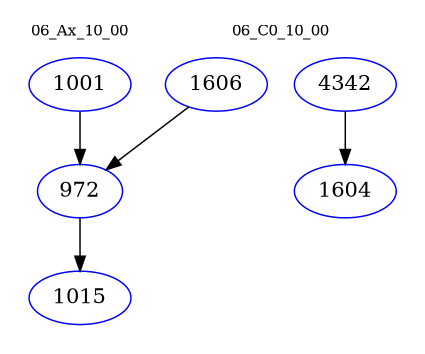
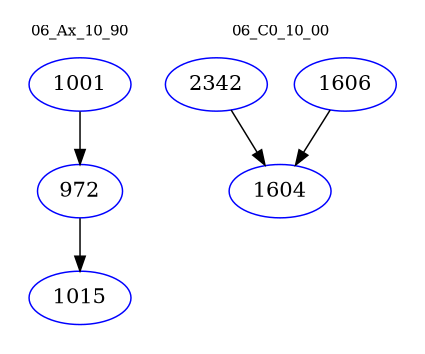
cluster "06_Ax_10_00": label "06_Ax_10_00" -> "06_Ax_10_90"
node "4342": label "4342" -> "2342"
edge "1606" -> "972": now "1606" -> "1604"
